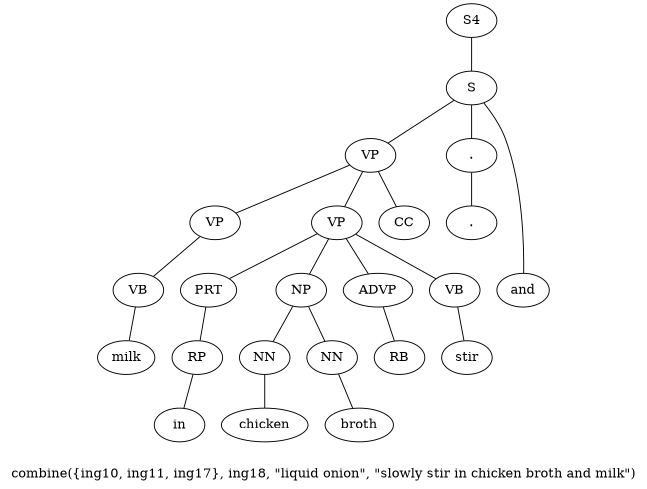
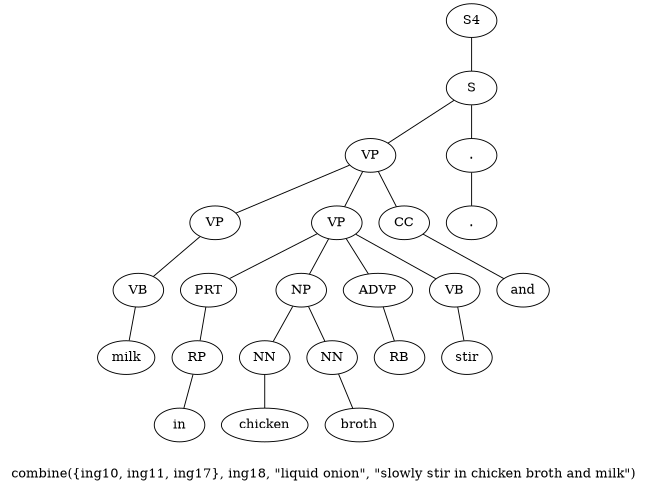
edge "S" -- "and": now "CC" -- "and"
